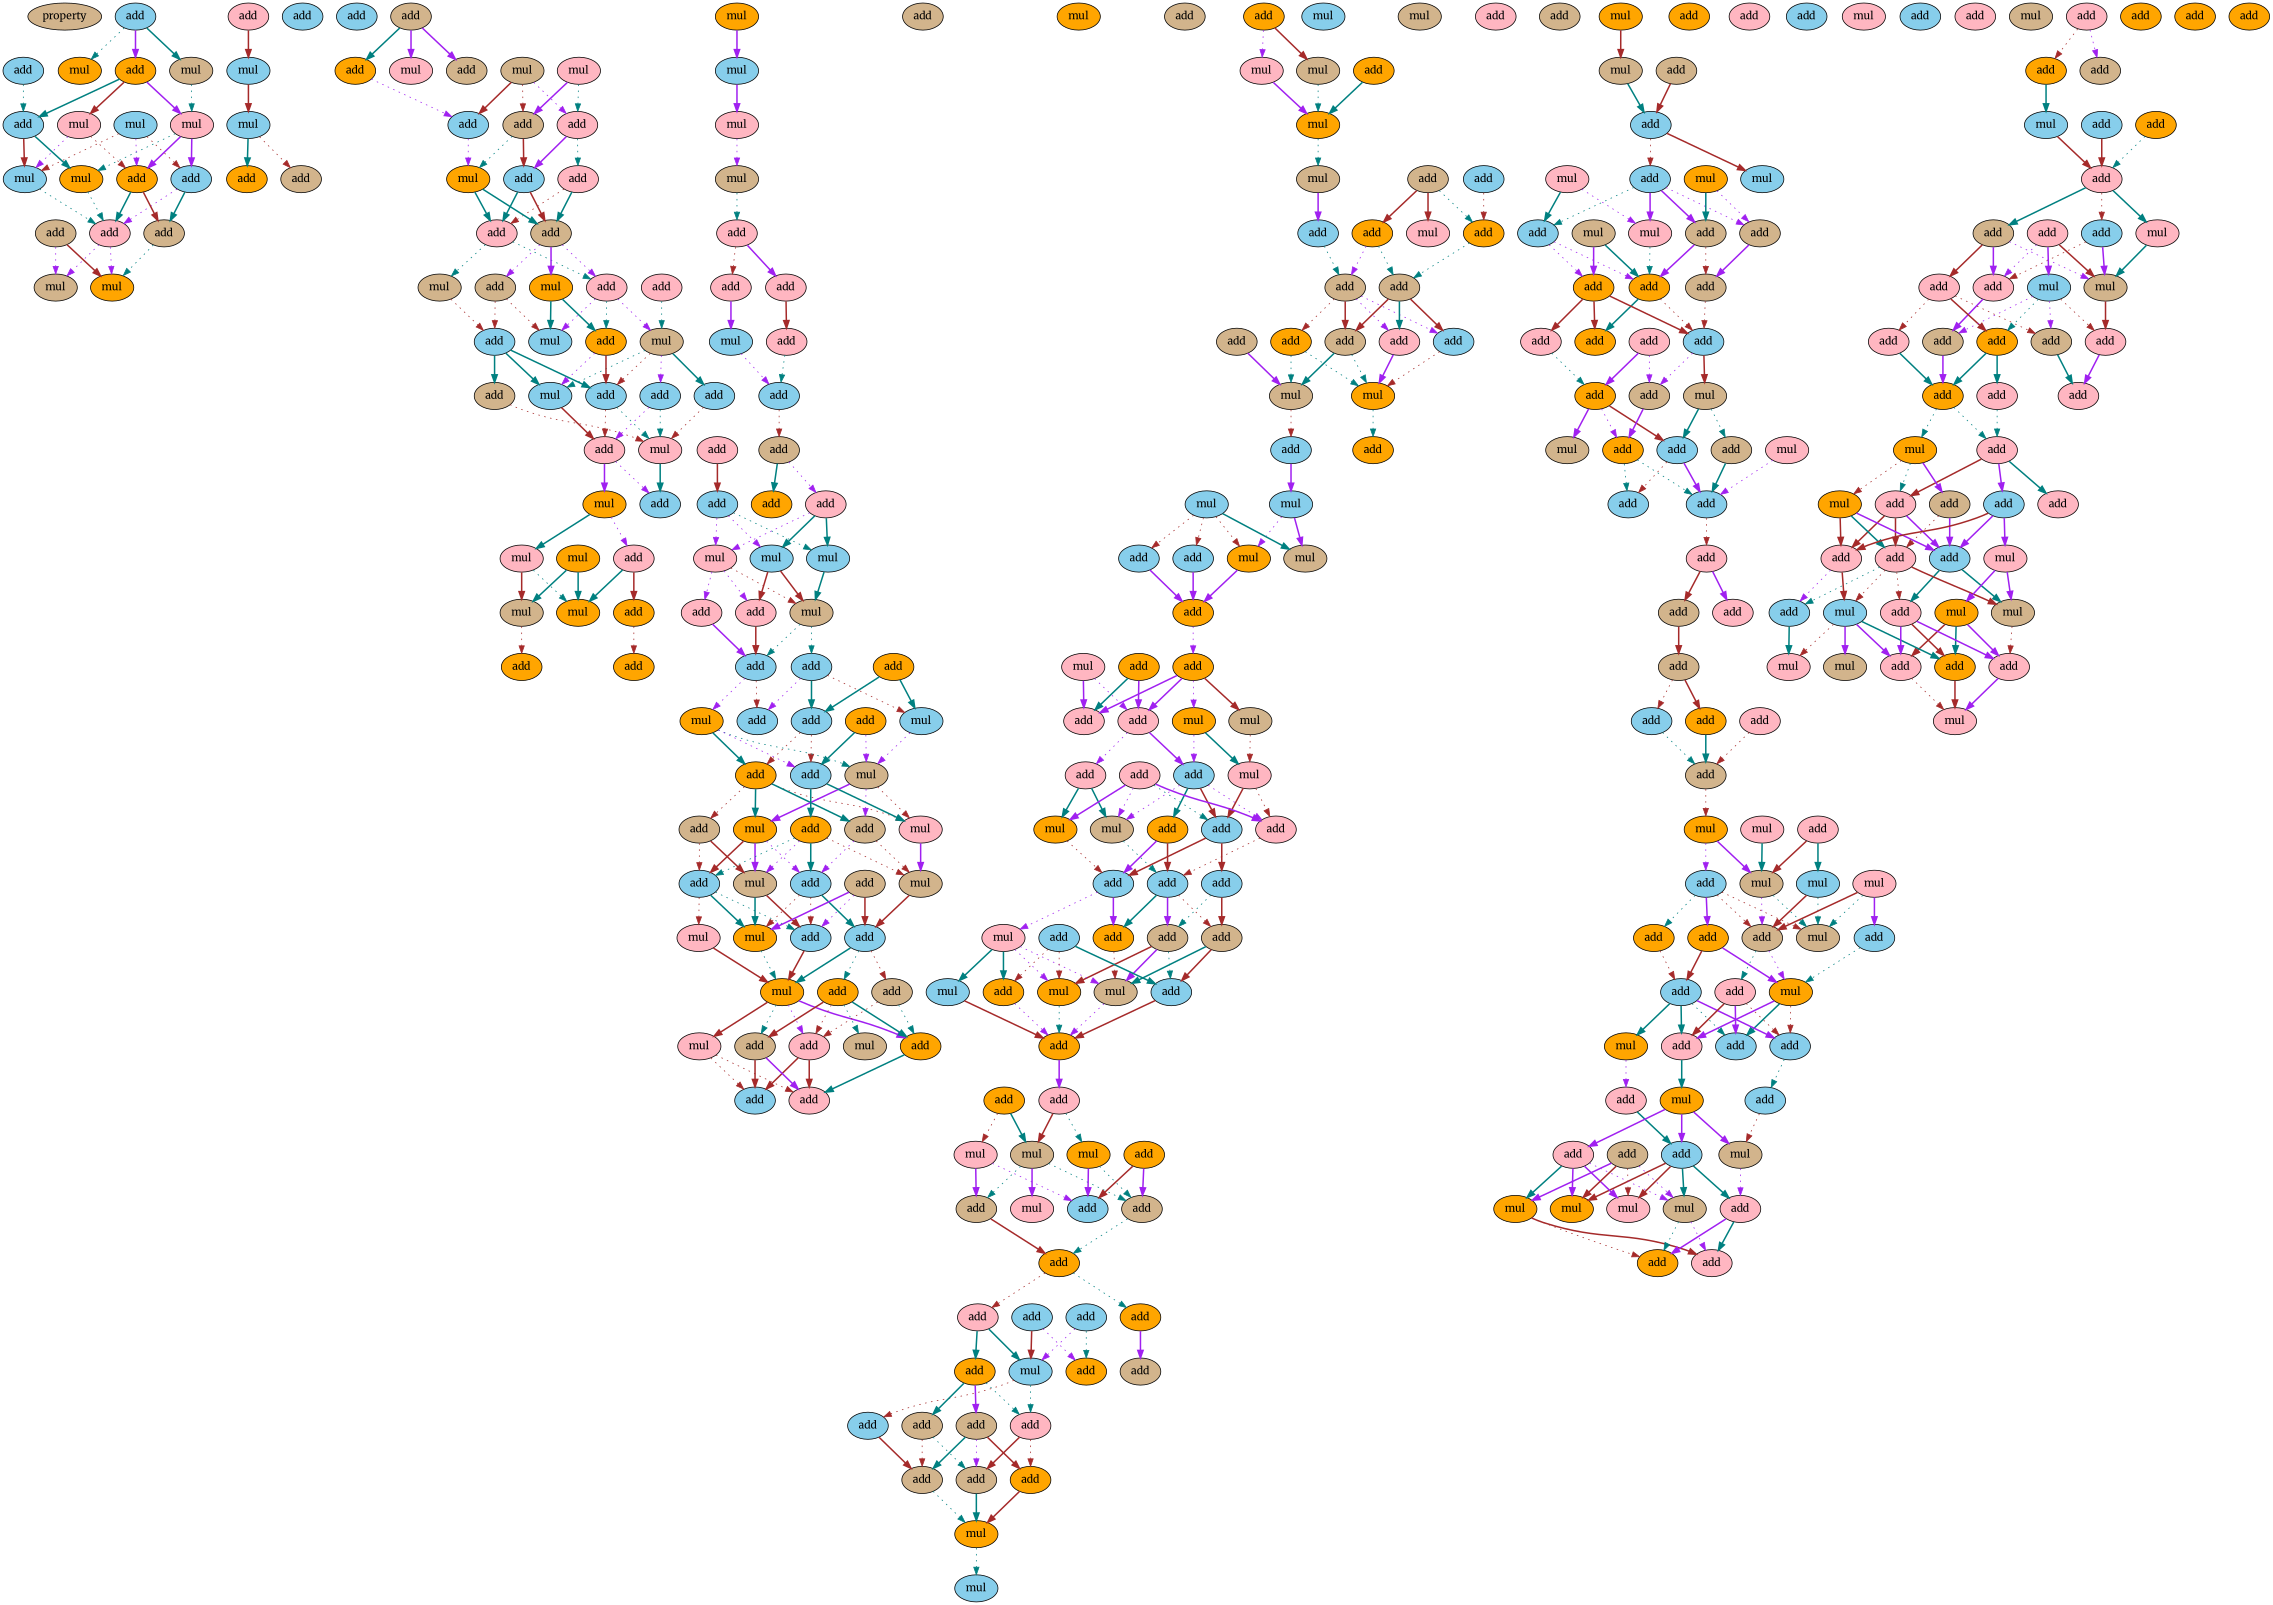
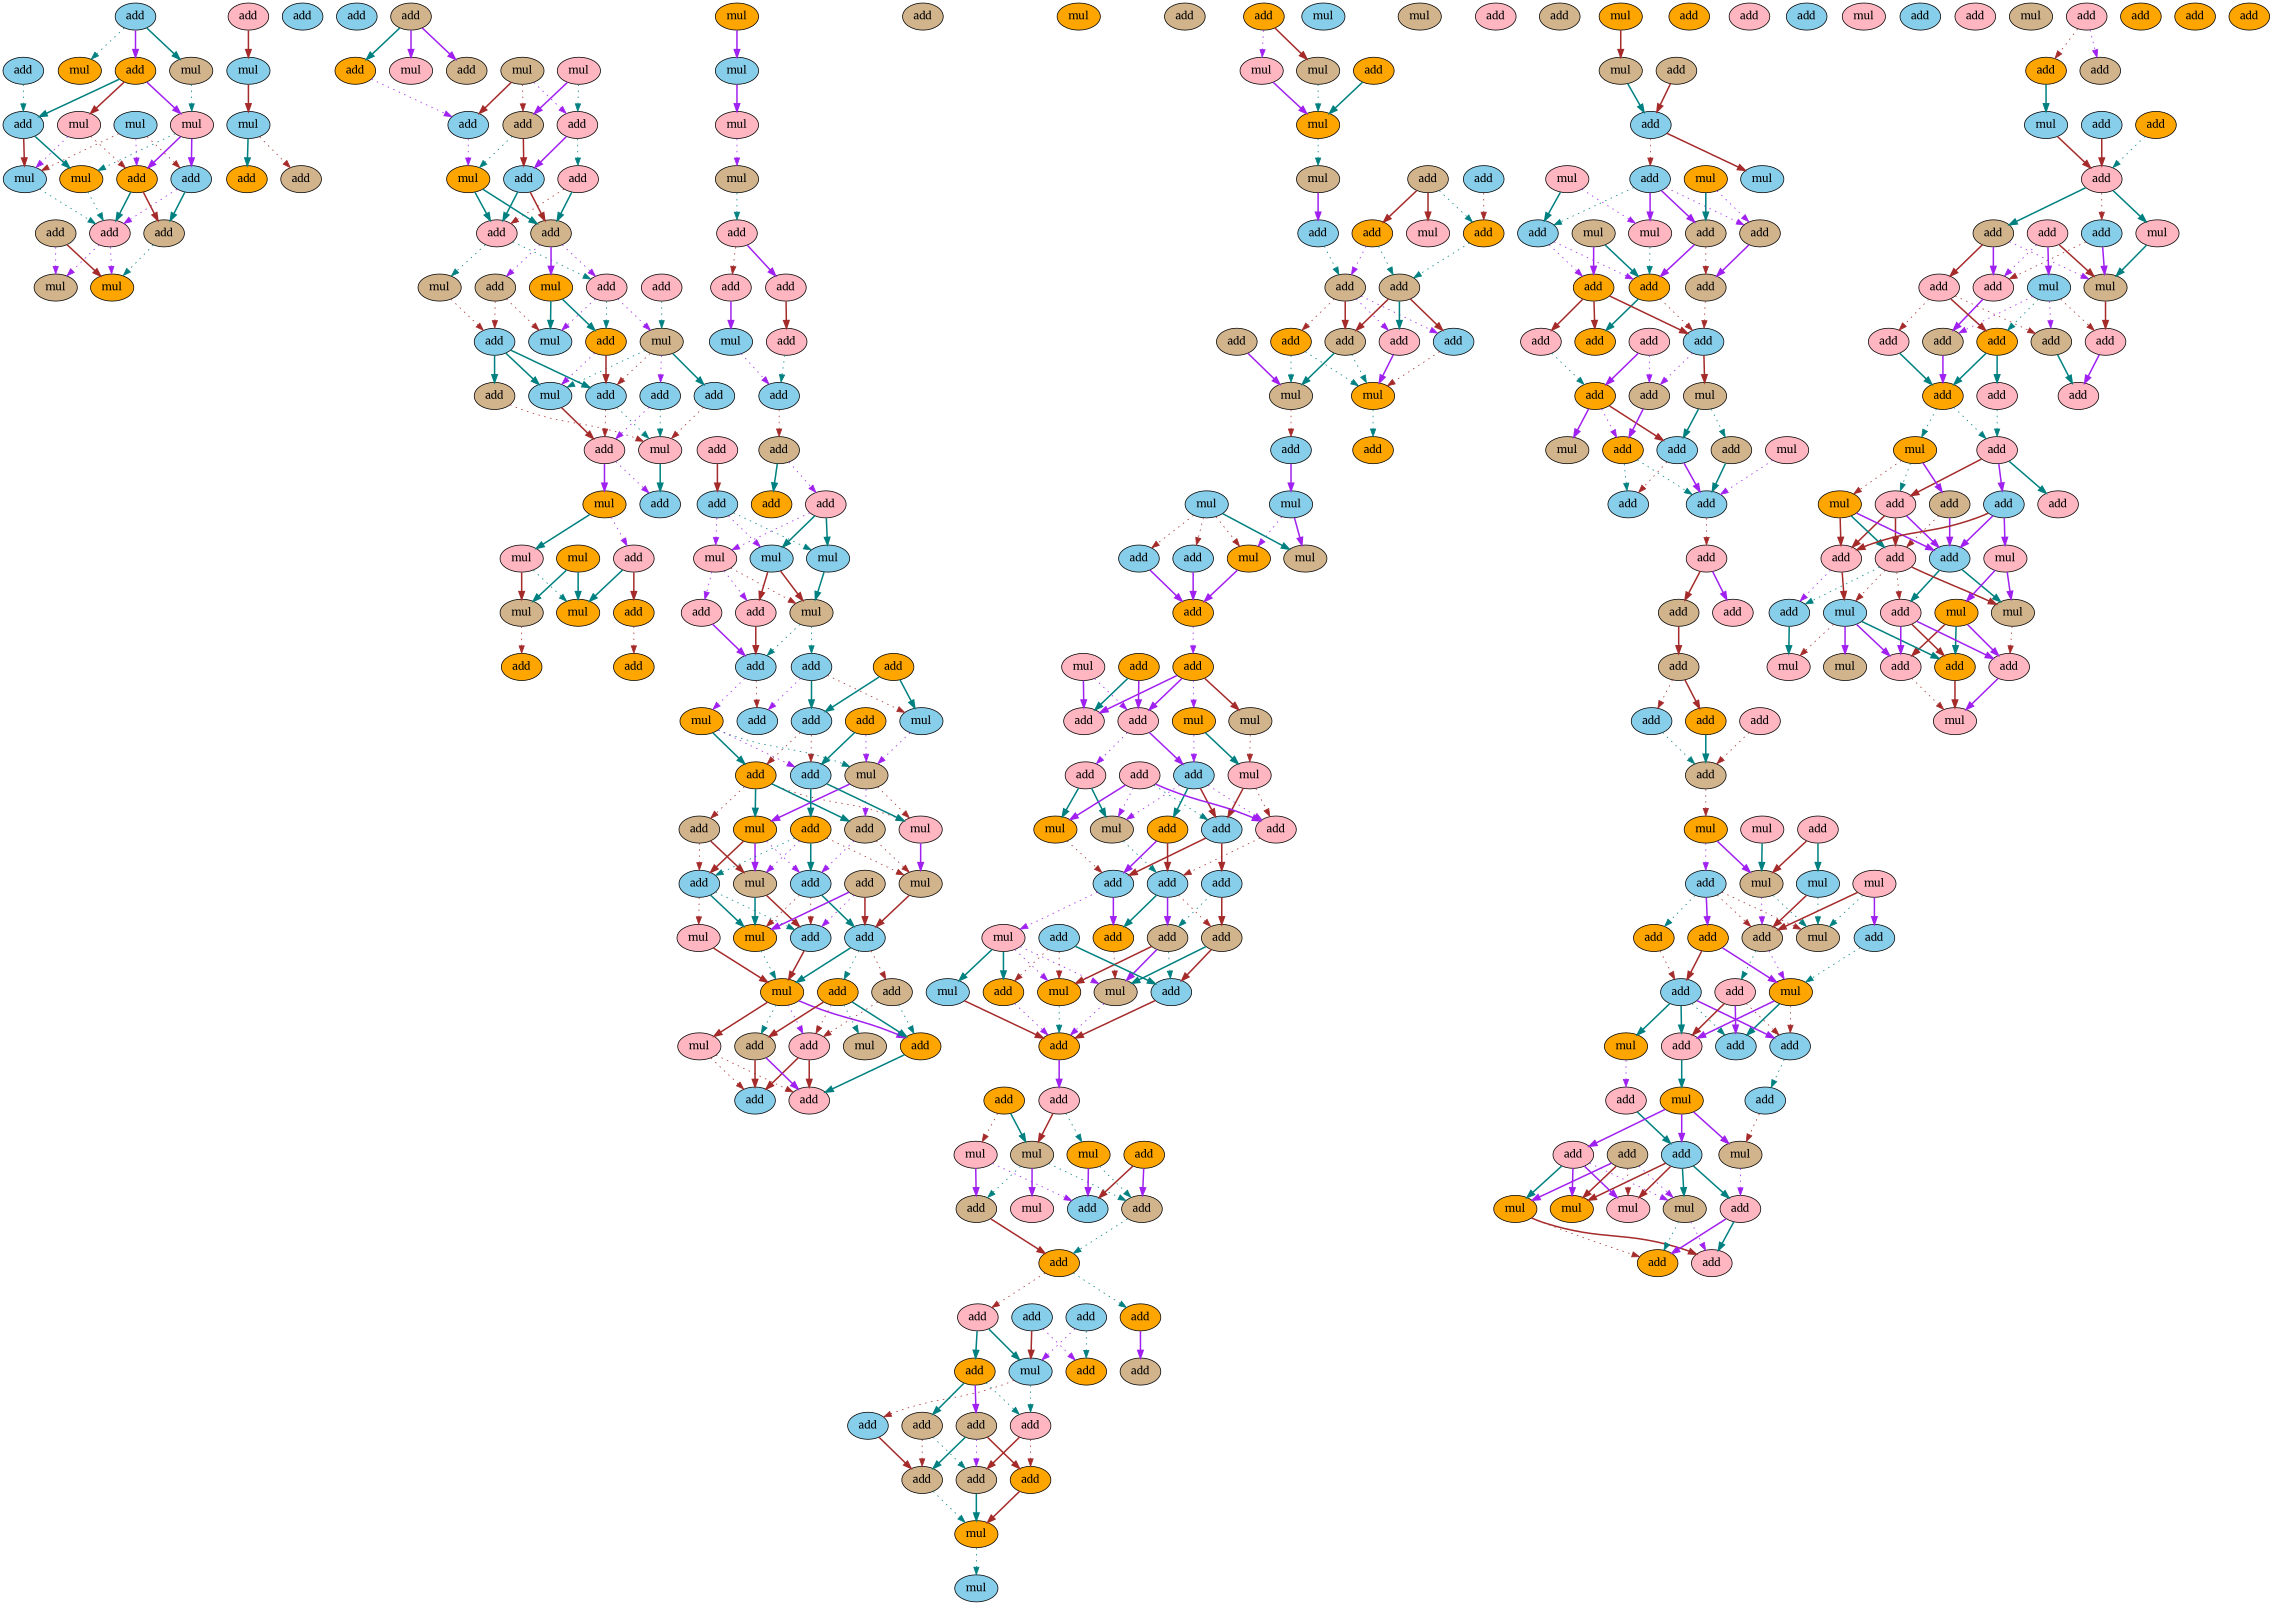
node "property": removed
